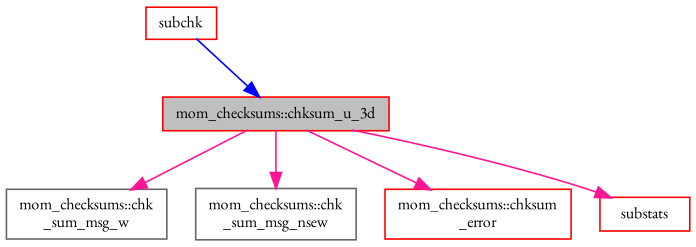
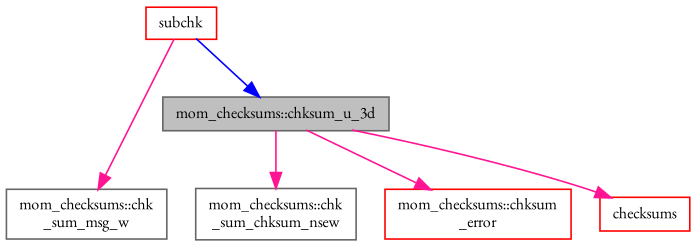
node "mom_checksums::chksum_u_3d": color red -> gray40
edge "mom_checksums::chksum_u_3d" -> "mom_checksums::chk _sum_msg_w": now "subchk" -> "mom_checksums::chk _sum_msg_w"
node "mom_checksums::chk _sum_msg_nsew": label "mom_checksums::chk _sum_msg_nsew" -> "mom_checksums::chk _sum_chksum_nsew"
node "substats": label "substats" -> "checksums"
